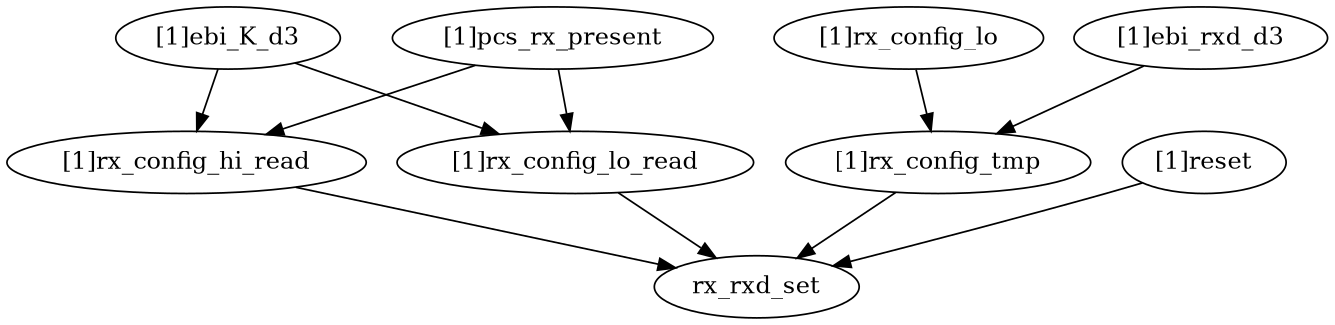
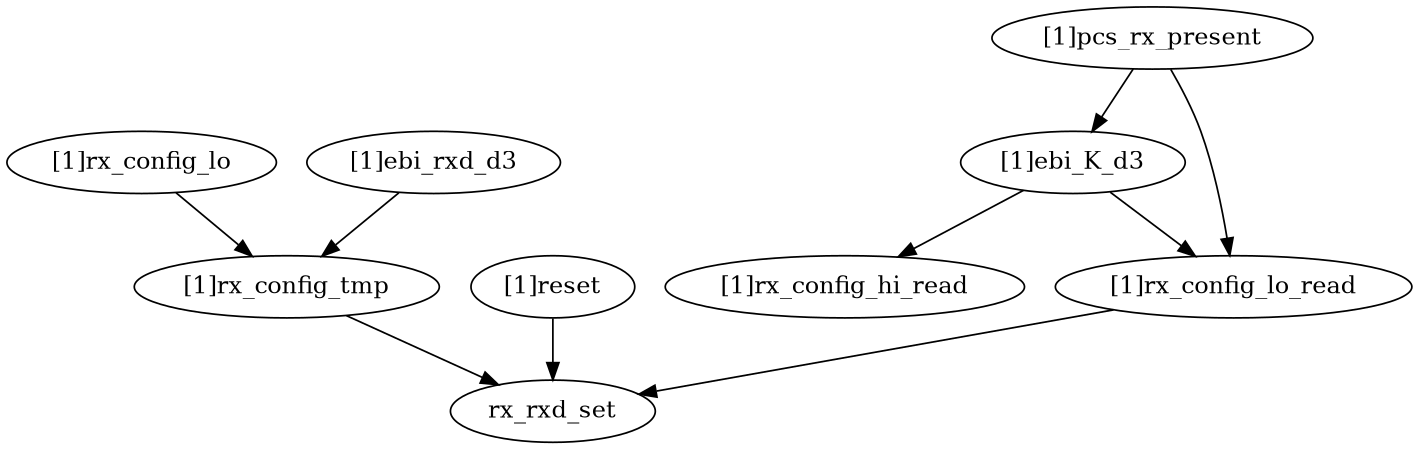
edge "[1]pcs_rx_present" -> "[1]rx_config_hi_read": now "[1]pcs_rx_present" -> "[1]ebi_K_d3"
edge "[1]rx_config_hi_read" -> "rx_rxd_set": removed
